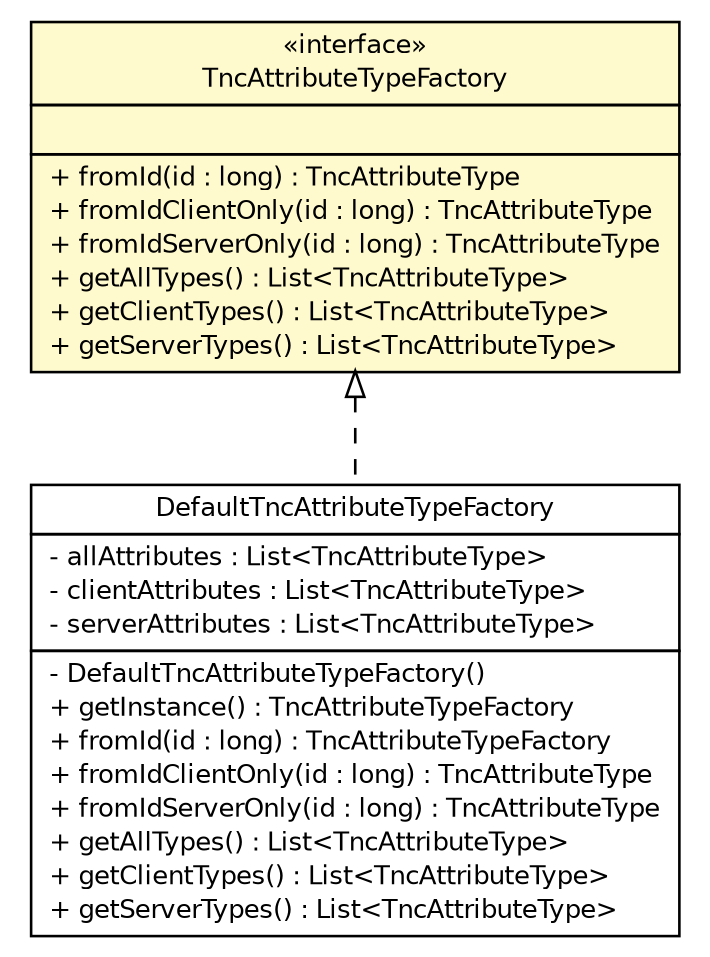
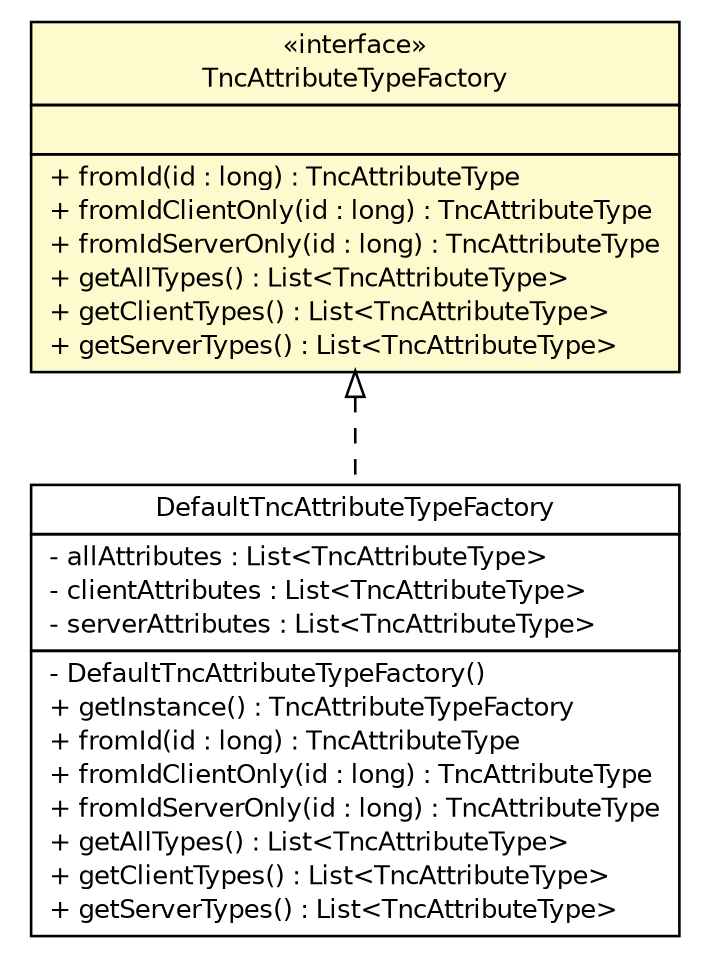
node "DefaultTncAttributeTypeFactory": text "+ fromId(id : long) : TncAttributeTypeFactory" -> "+ fromId(id : long) : TncAttributeType"
